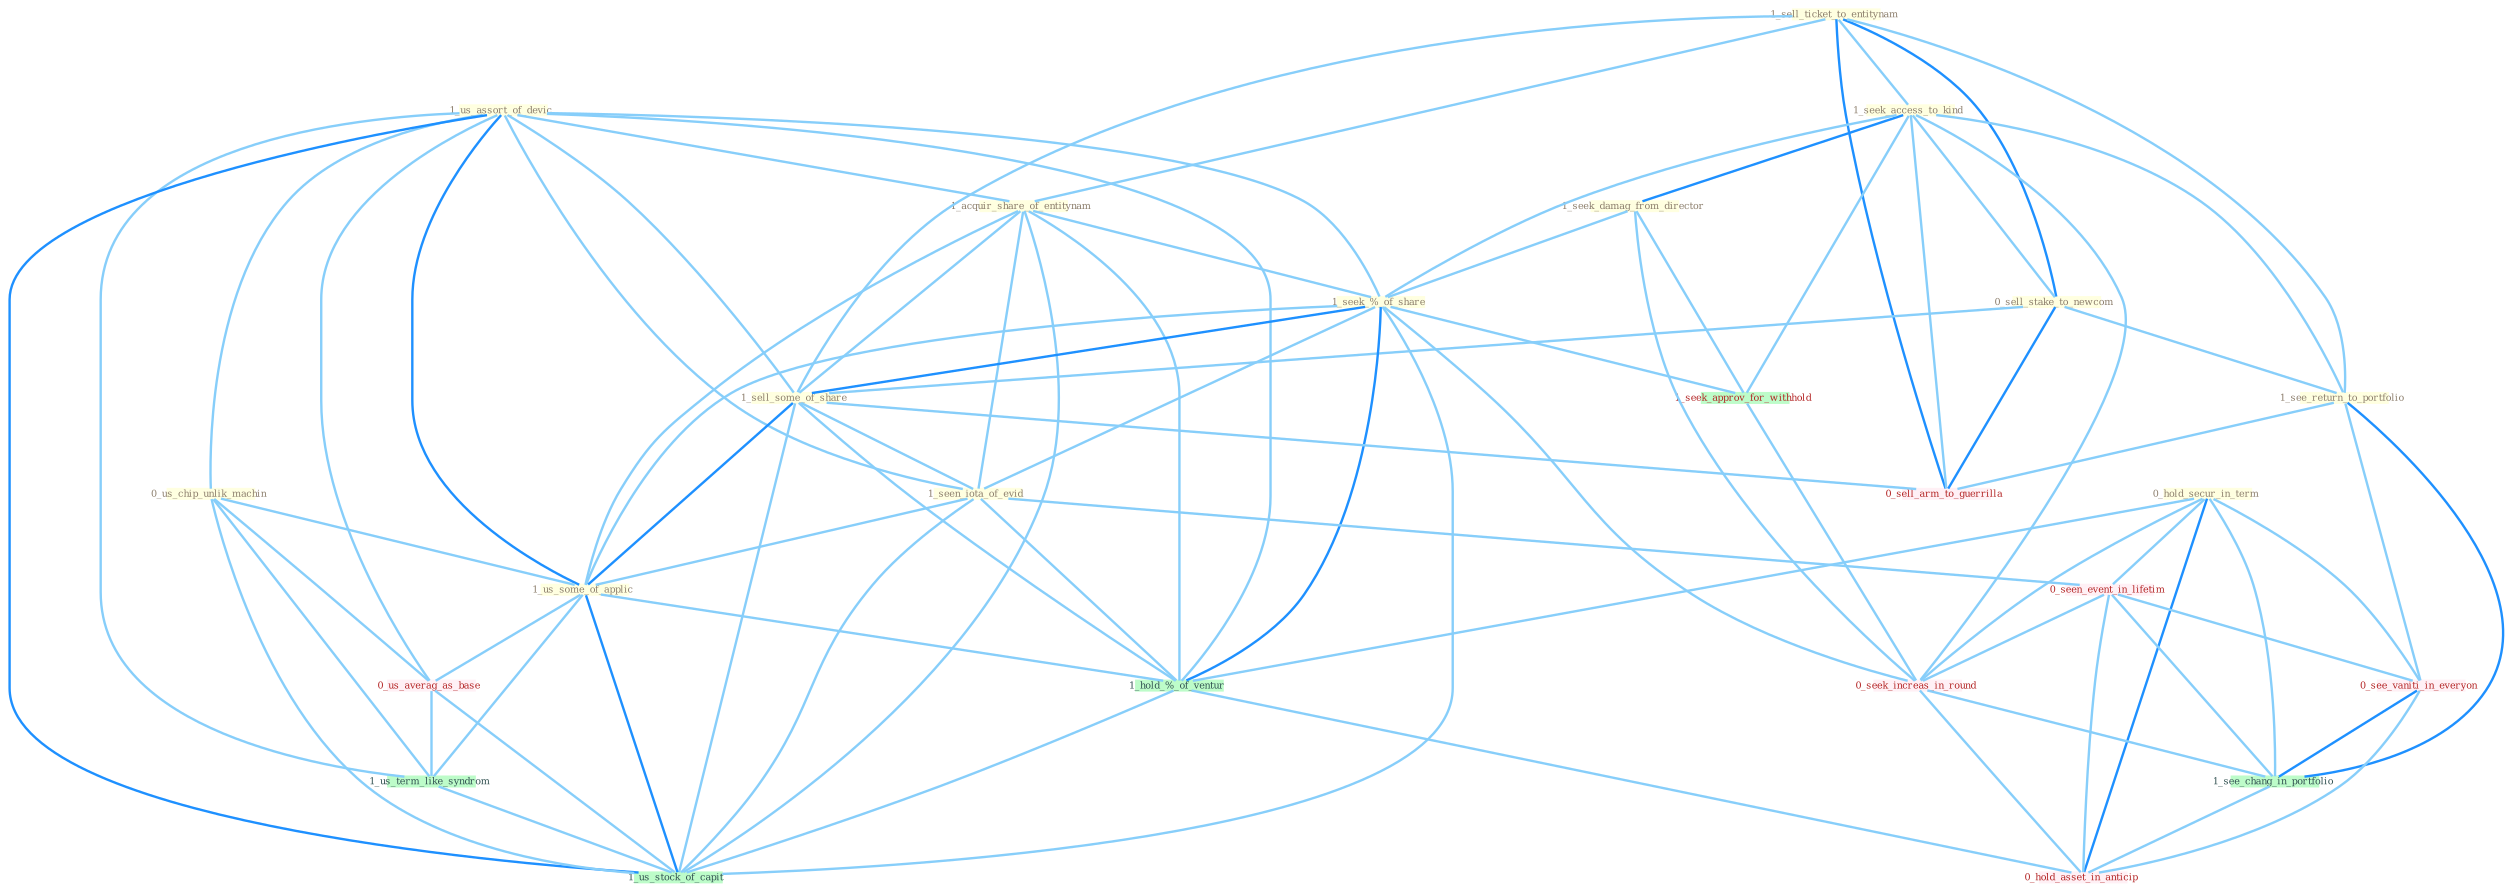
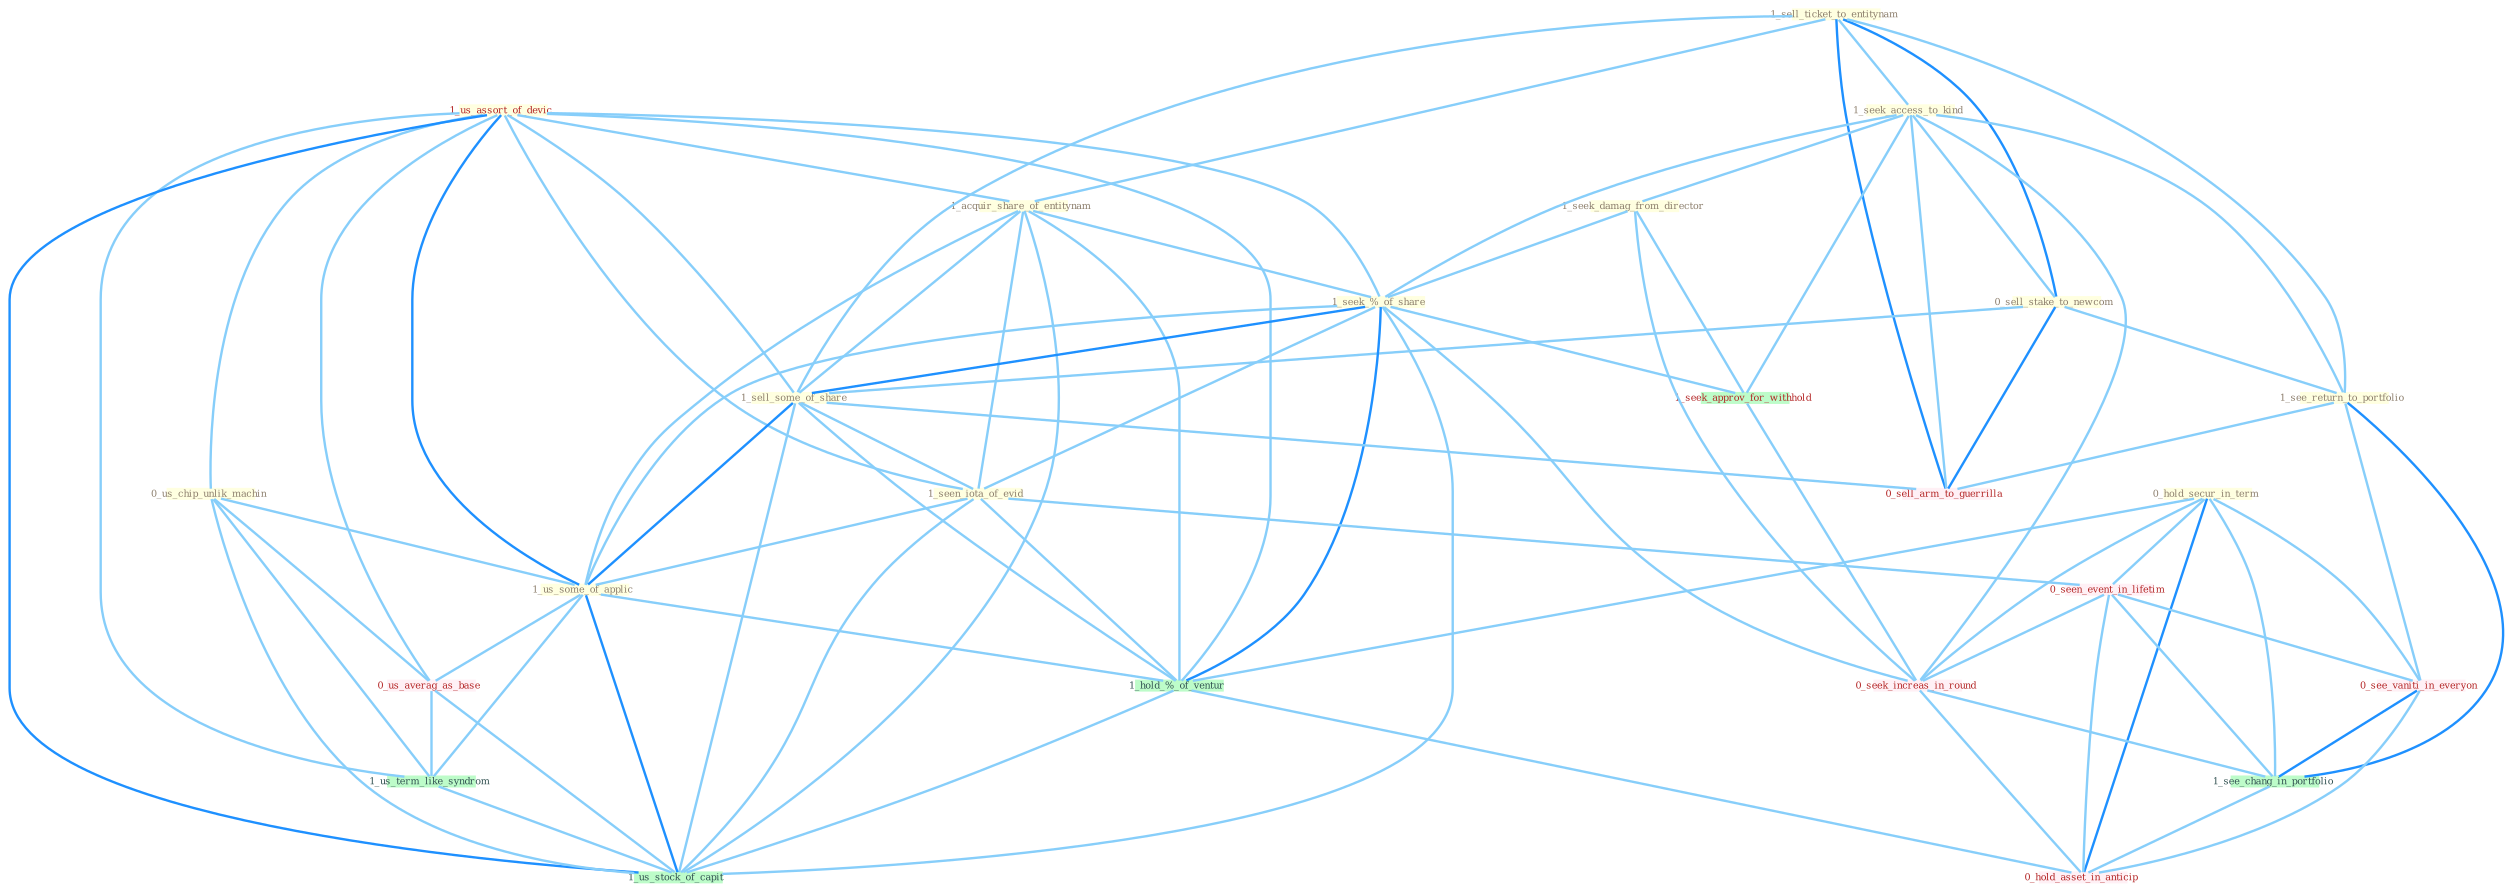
node "1_us_assort_of_devic": fontcolor #8b7d6b -> #b22222
edge "1_seek_access_to_kind" -- "1_seek_damag_from_director": color #1e90ff -> #87cefa
